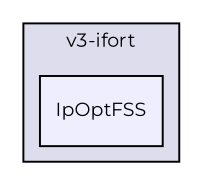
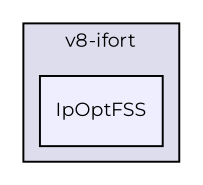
cluster "v3-ifort": label "v3-ifort" -> "v8-ifort"
